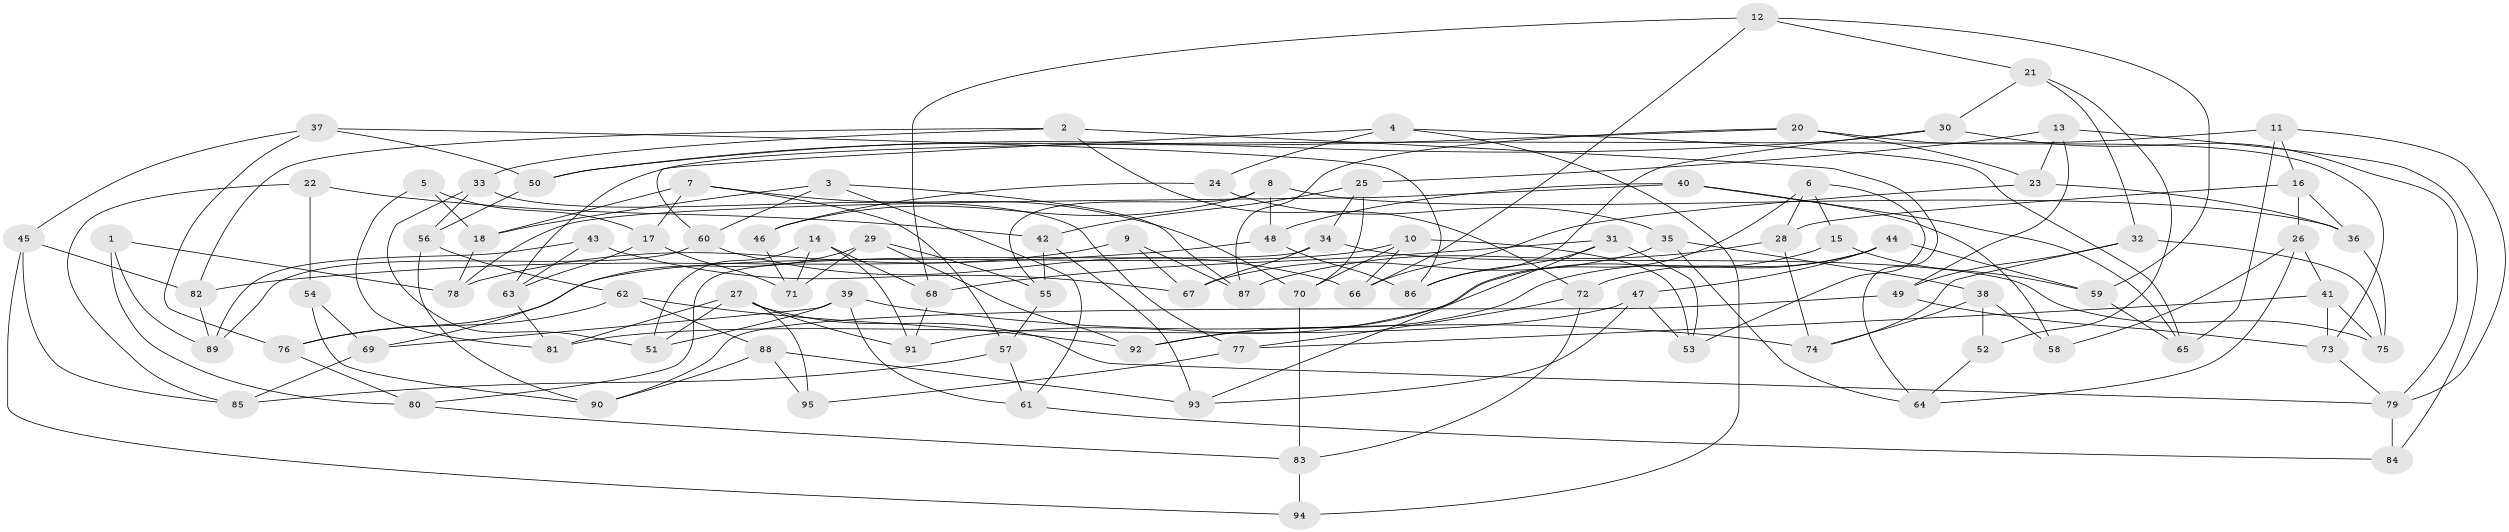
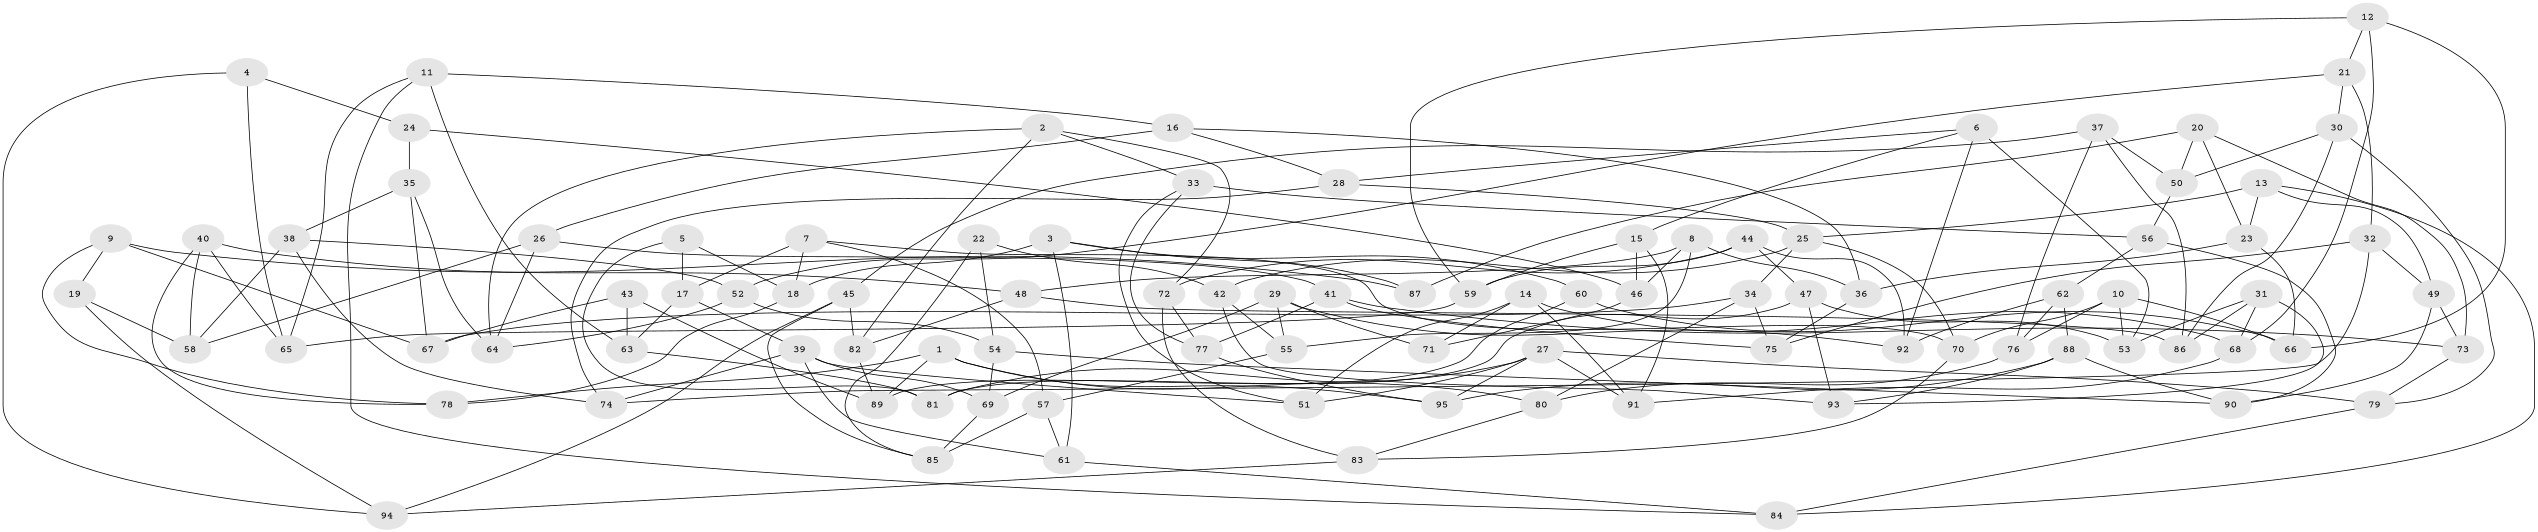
edge "4" -- "60": removed
edge "11" -- "79": now "11" -- "84"
edge "28" -- "87": now "28" -- "25"
edge "17" -- "71": now "17" -- "39"
edge "15" -- "46": added
node "19": added
edge "52" -- "54": added
edge "1" -- "95": added
